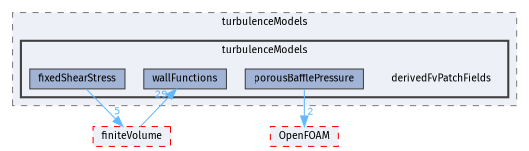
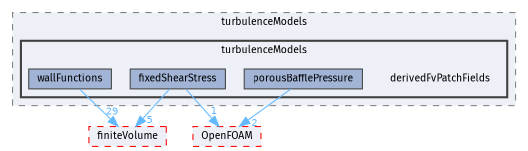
edge "fixedShearStress" -> "OpenFOAM": added
edge "finiteVolume" -> "wallFunctions": reversed
